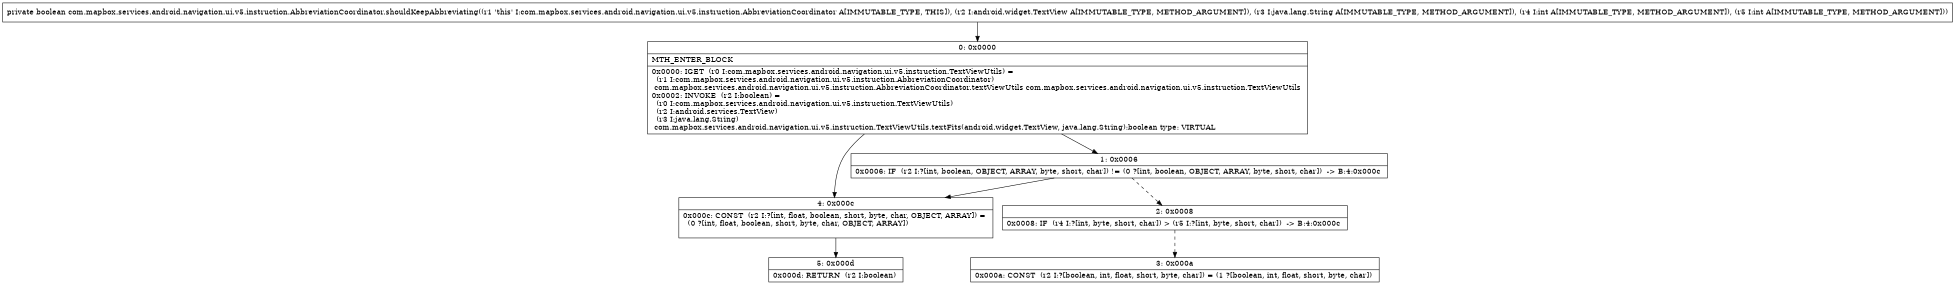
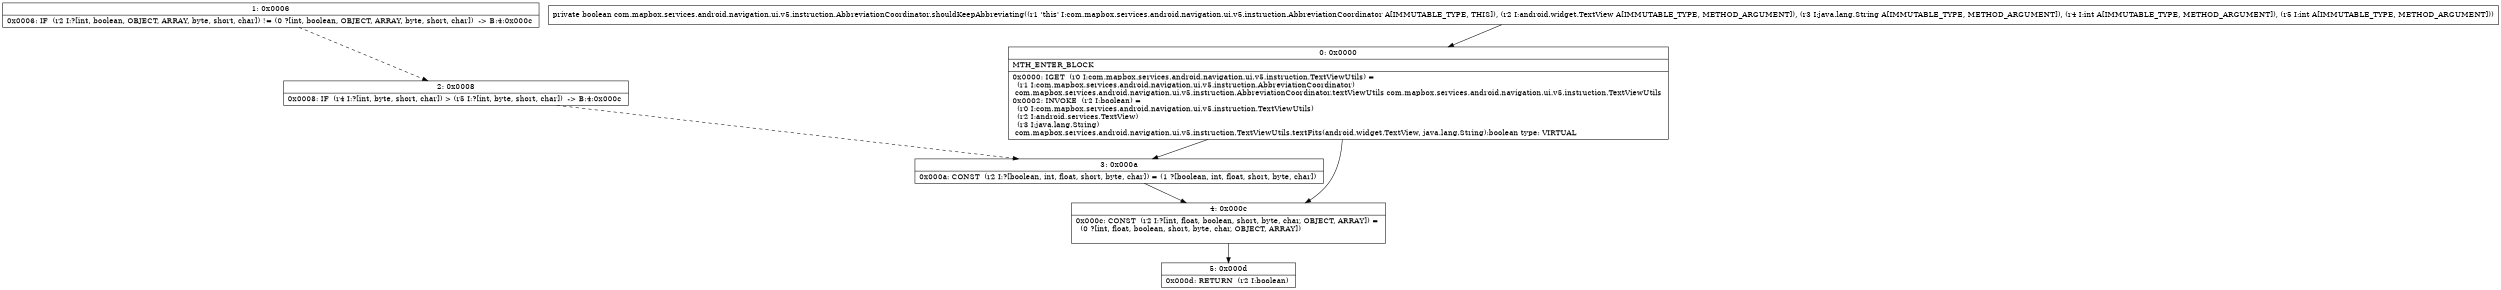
edge "0: 0x0000" -> "1: 0x0006": now "0: 0x0000" -> "3: 0x000a"
edge "1: 0x0006" -> "4: 0x000c": now "3: 0x000a" -> "4: 0x000c"
